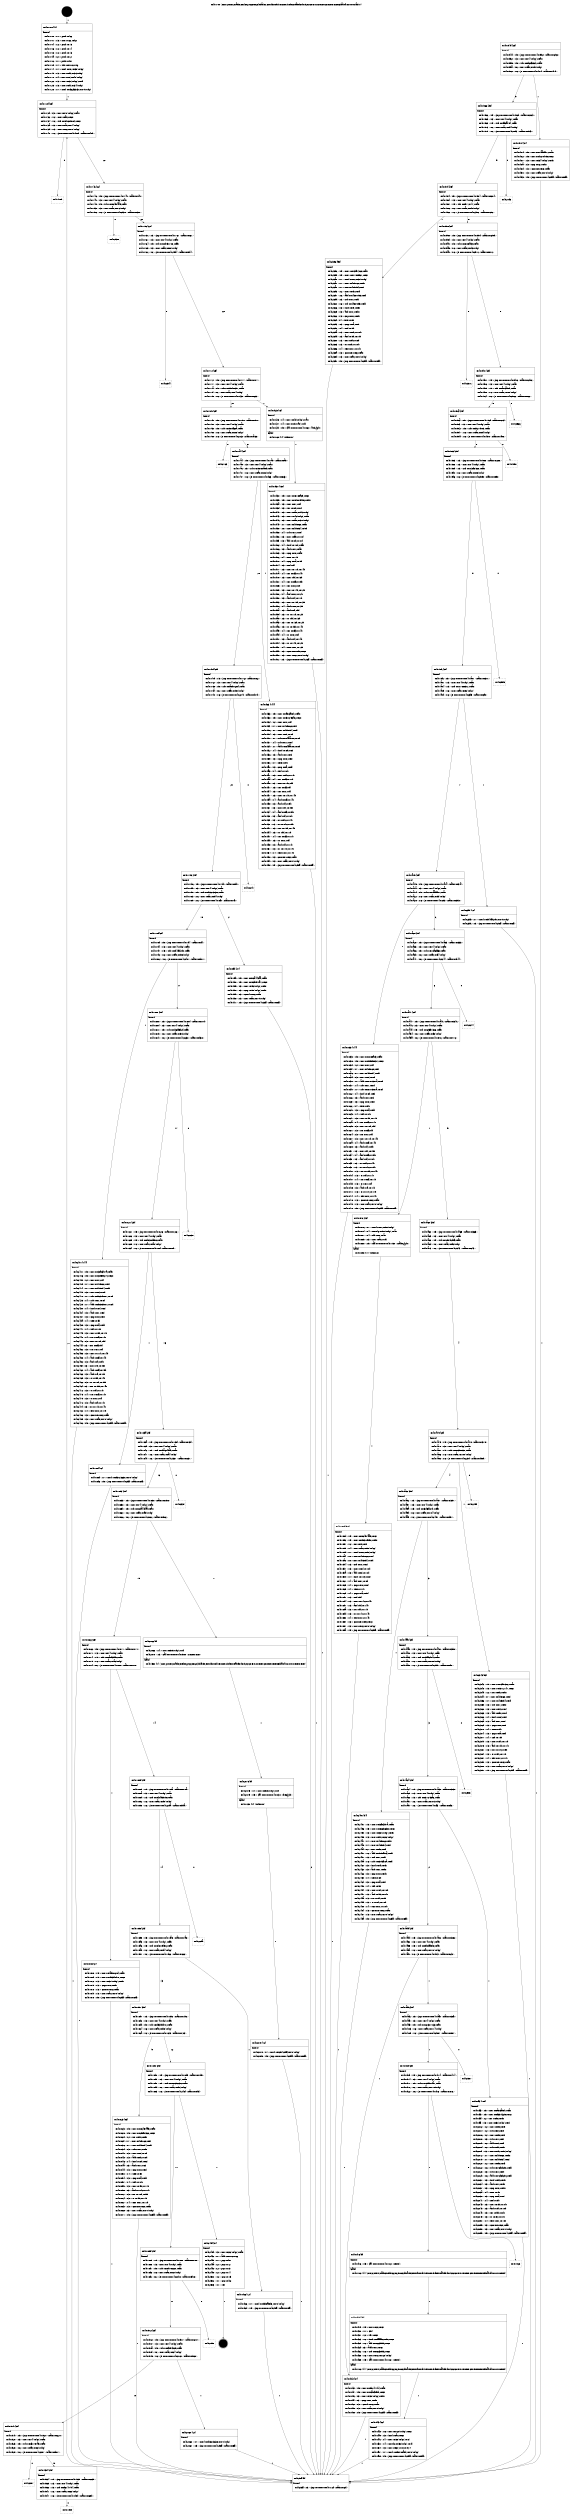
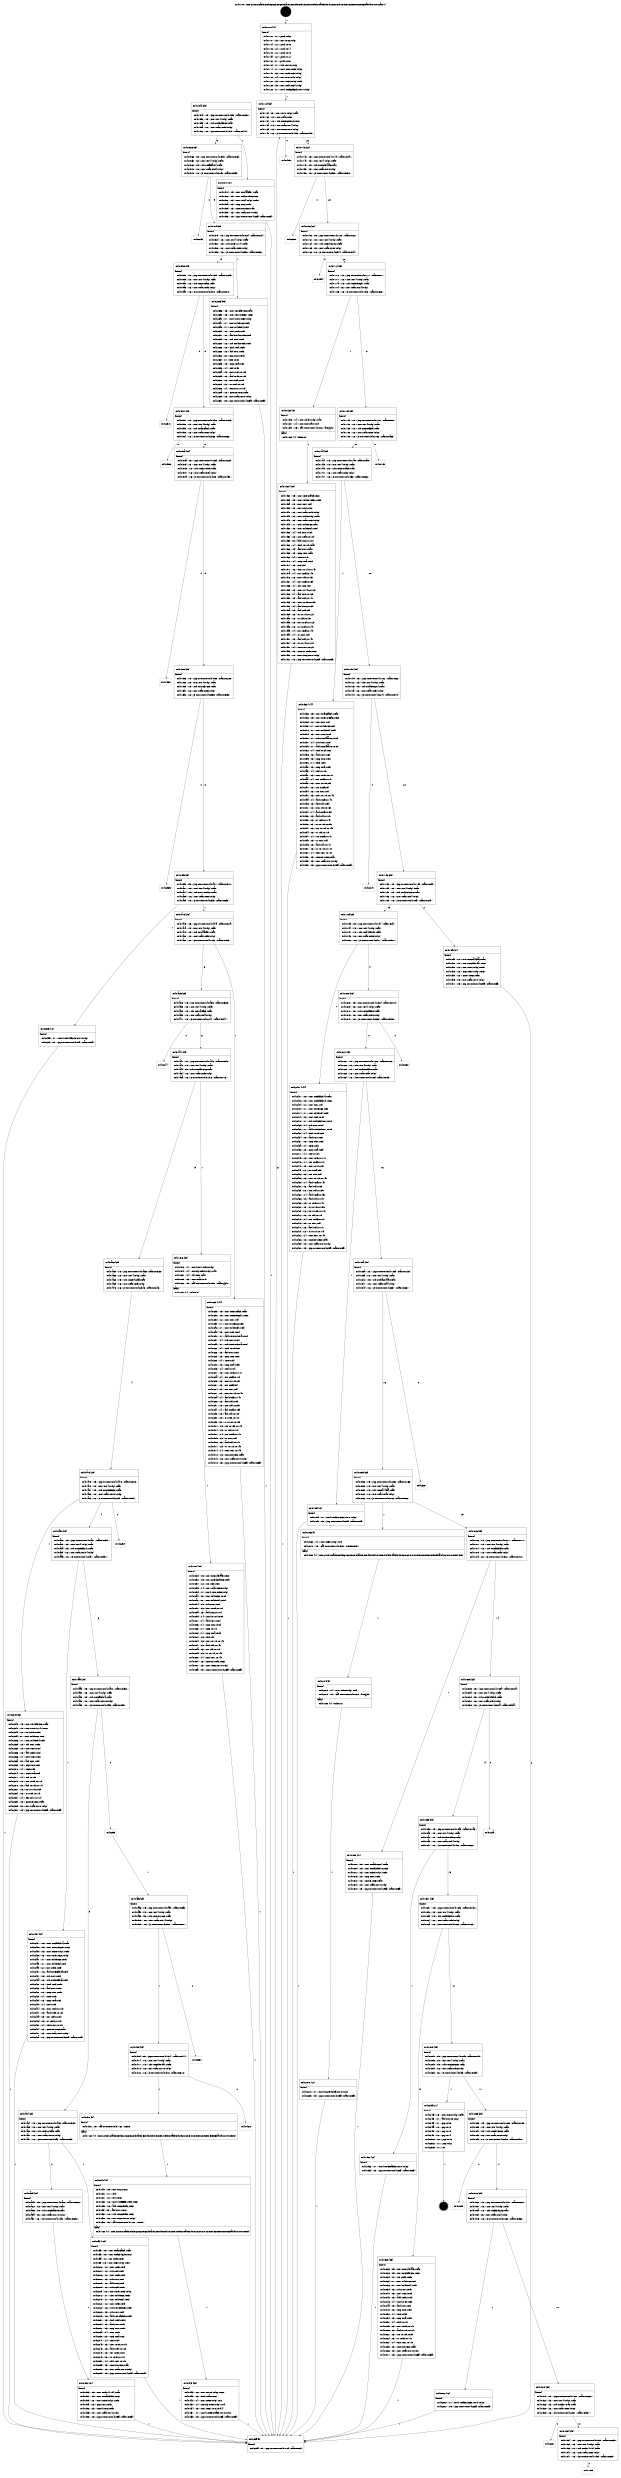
edge "0x401add [25]" -> "0x401af6 [25]": now "0x4025f8" -> "0x401af6 [25]"
